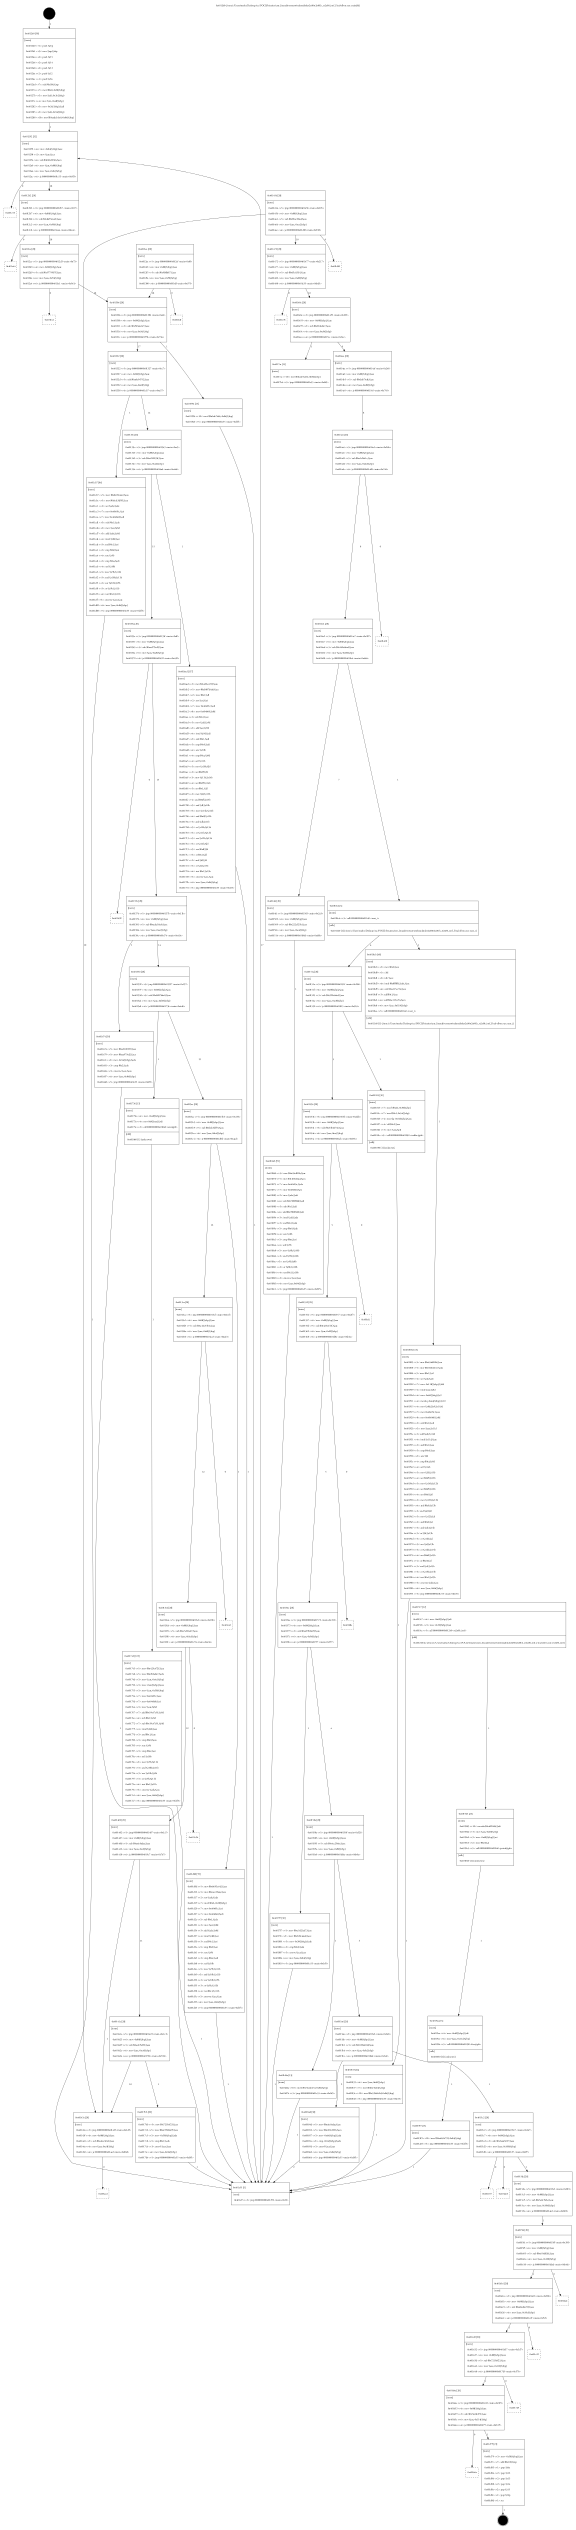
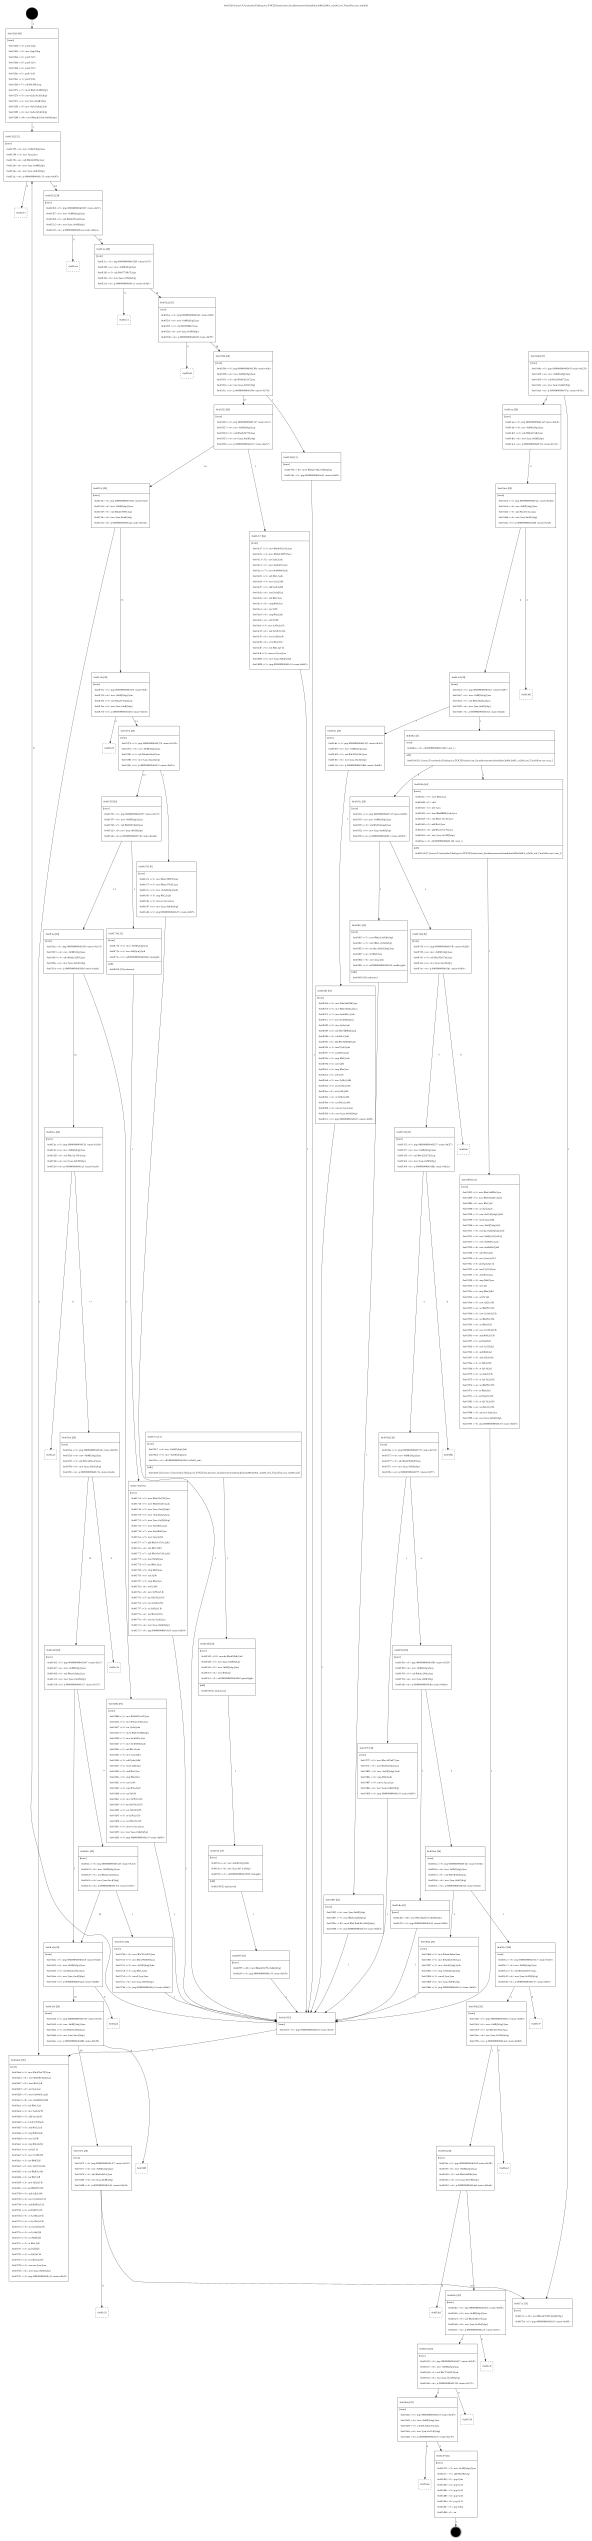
edge "0x401472 [28]" -> "0x40148e [28]": now "0x401472 [28]" -> "0x4017ac [15]"
edge "0x4012ce [28]" -> "0x401306 [28]": now "0x4012ce [28]" -> "0x4012ea [28]"
edge "0x401456 [28]" -> "0x40143a [28]": reversed
edge "0x4016ad [137]" -> "0x401e55 [5]": reversed
edge "0x4015c2 [28]" -> "0x401a63": now "0x4015de [28]" -> "0x401a63"
